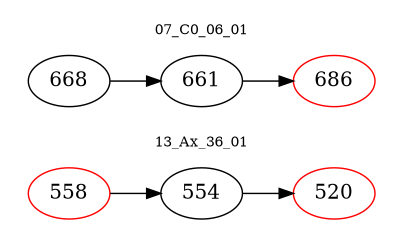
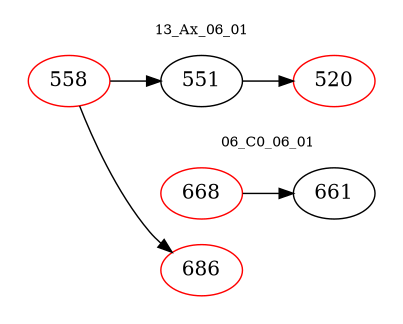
cluster "07_C0_06_01": label "07_C0_06_01" -> "06_C0_06_01"
node "668": color black -> red
edge "661" -> "686": now "558" -> "686"
cluster "13_Ax_36_01": label "13_Ax_36_01" -> "13_Ax_06_01"
node "554": label "554" -> "551"
